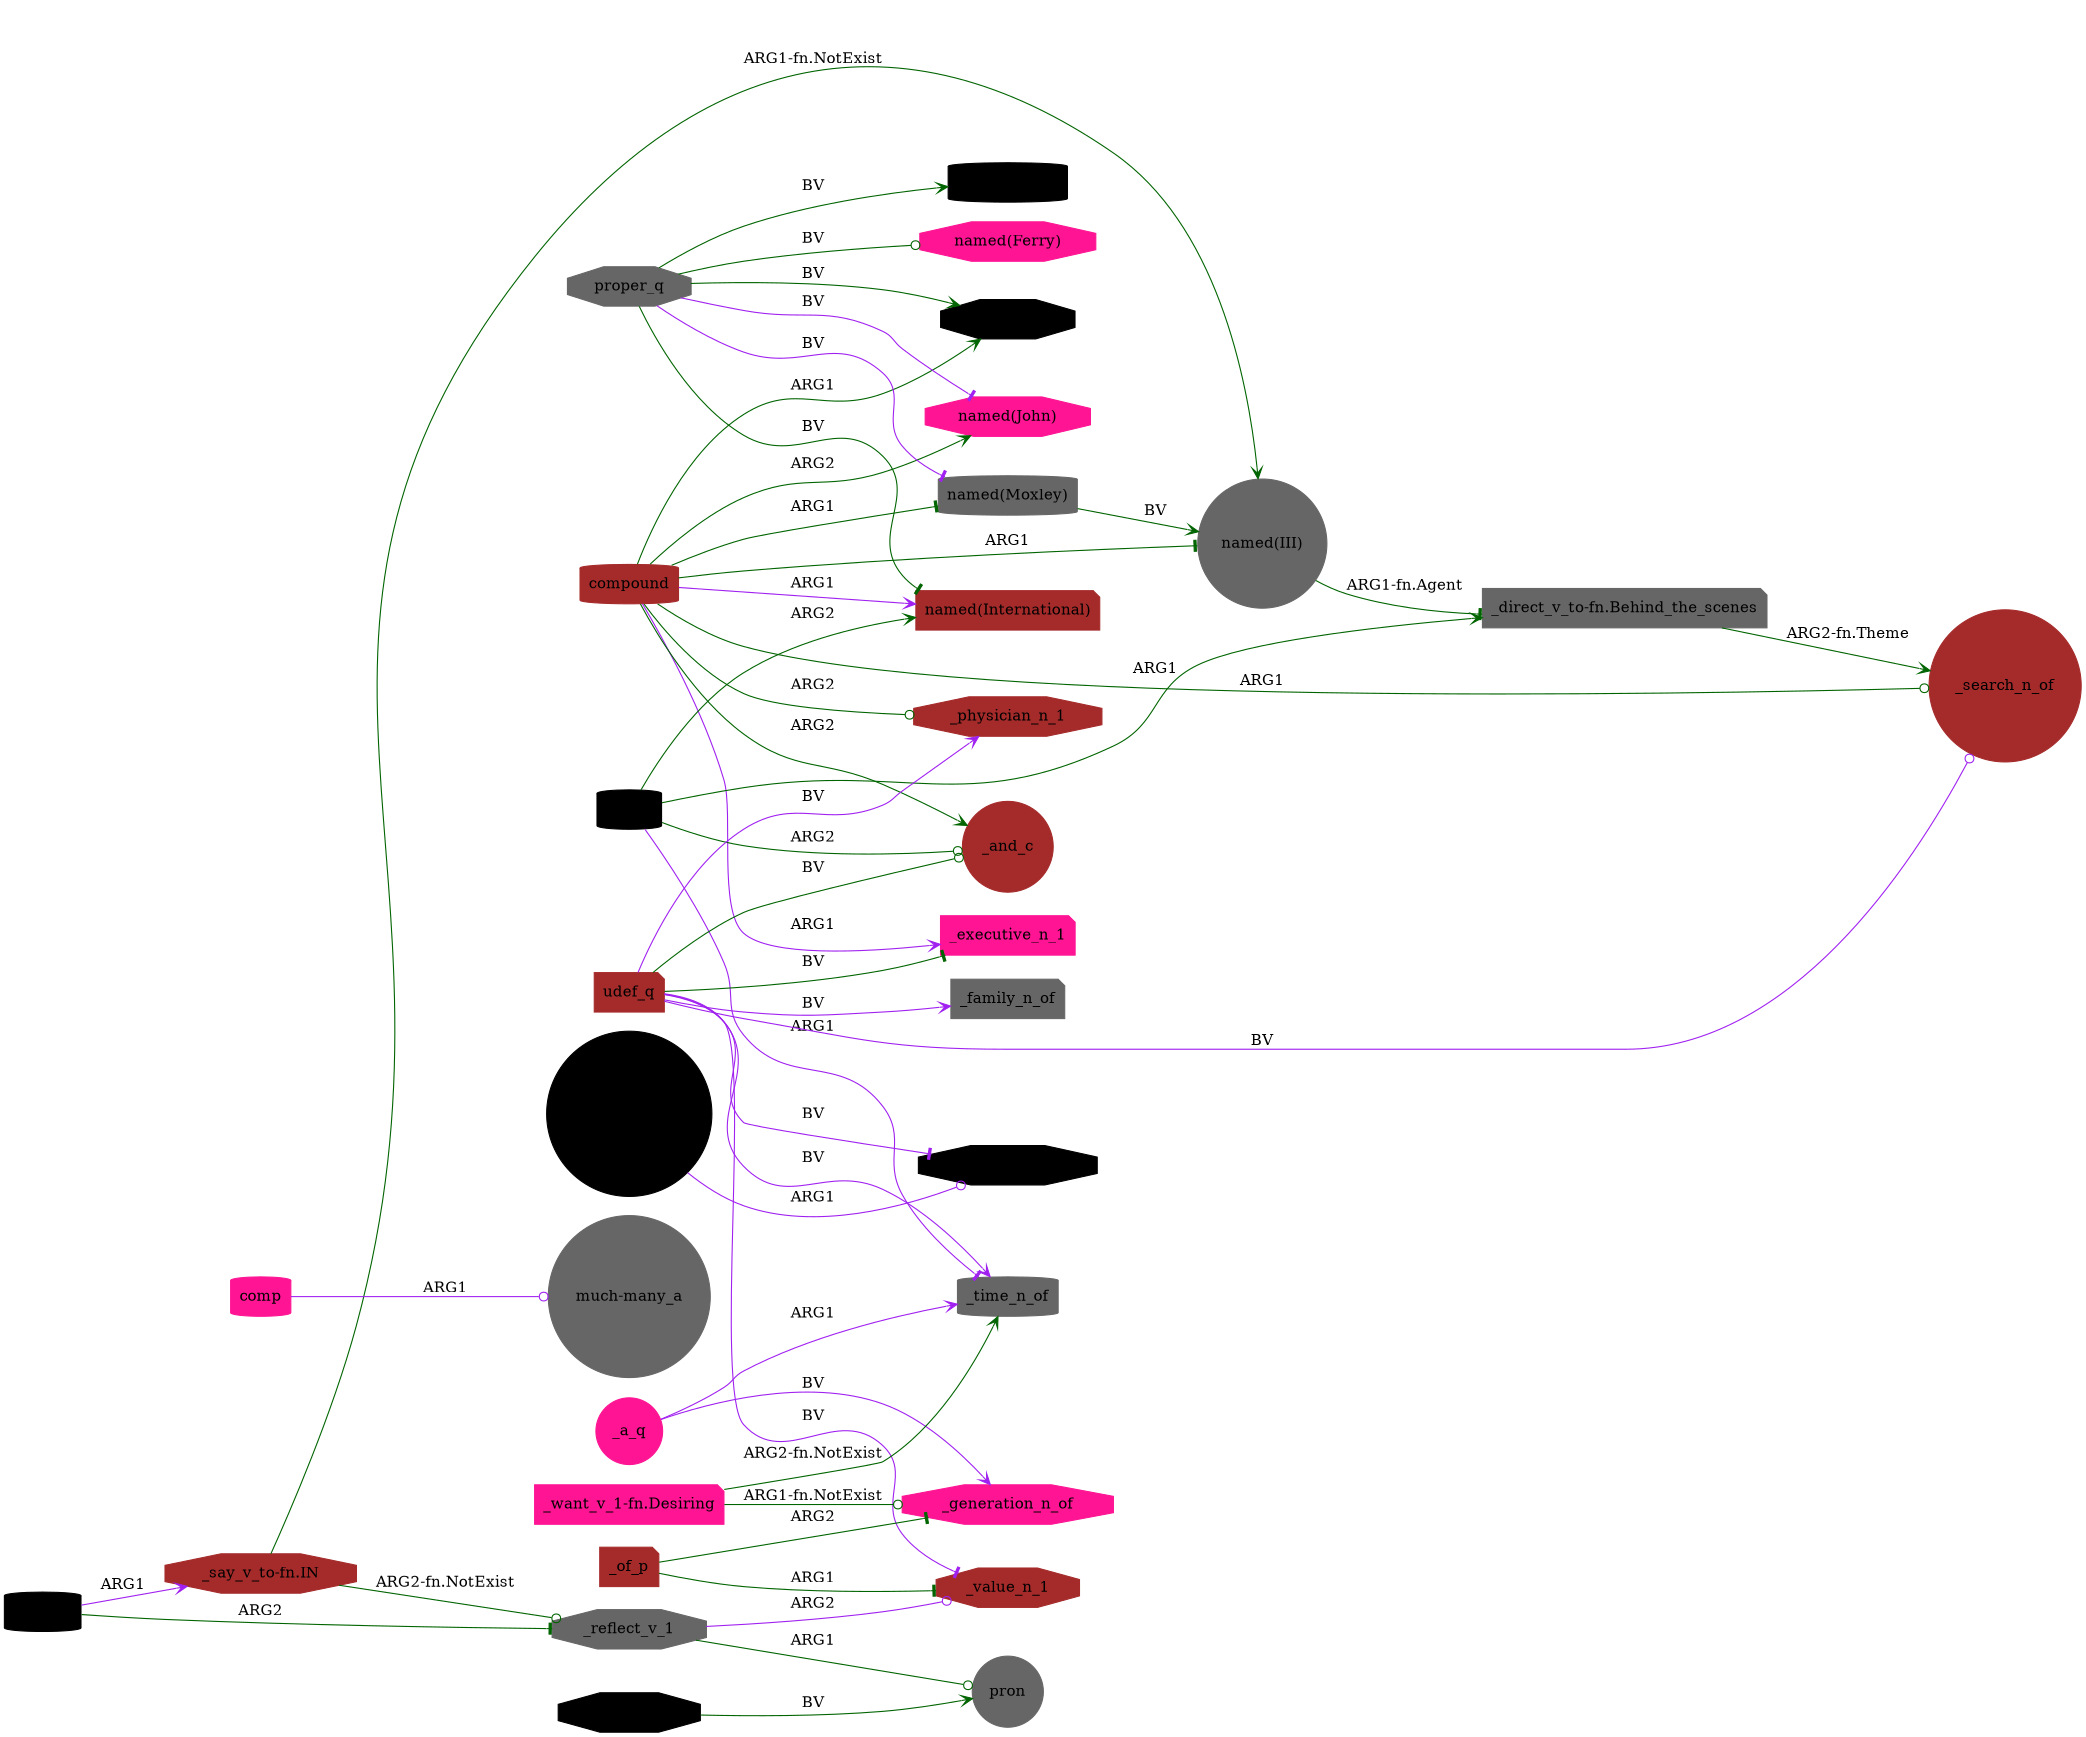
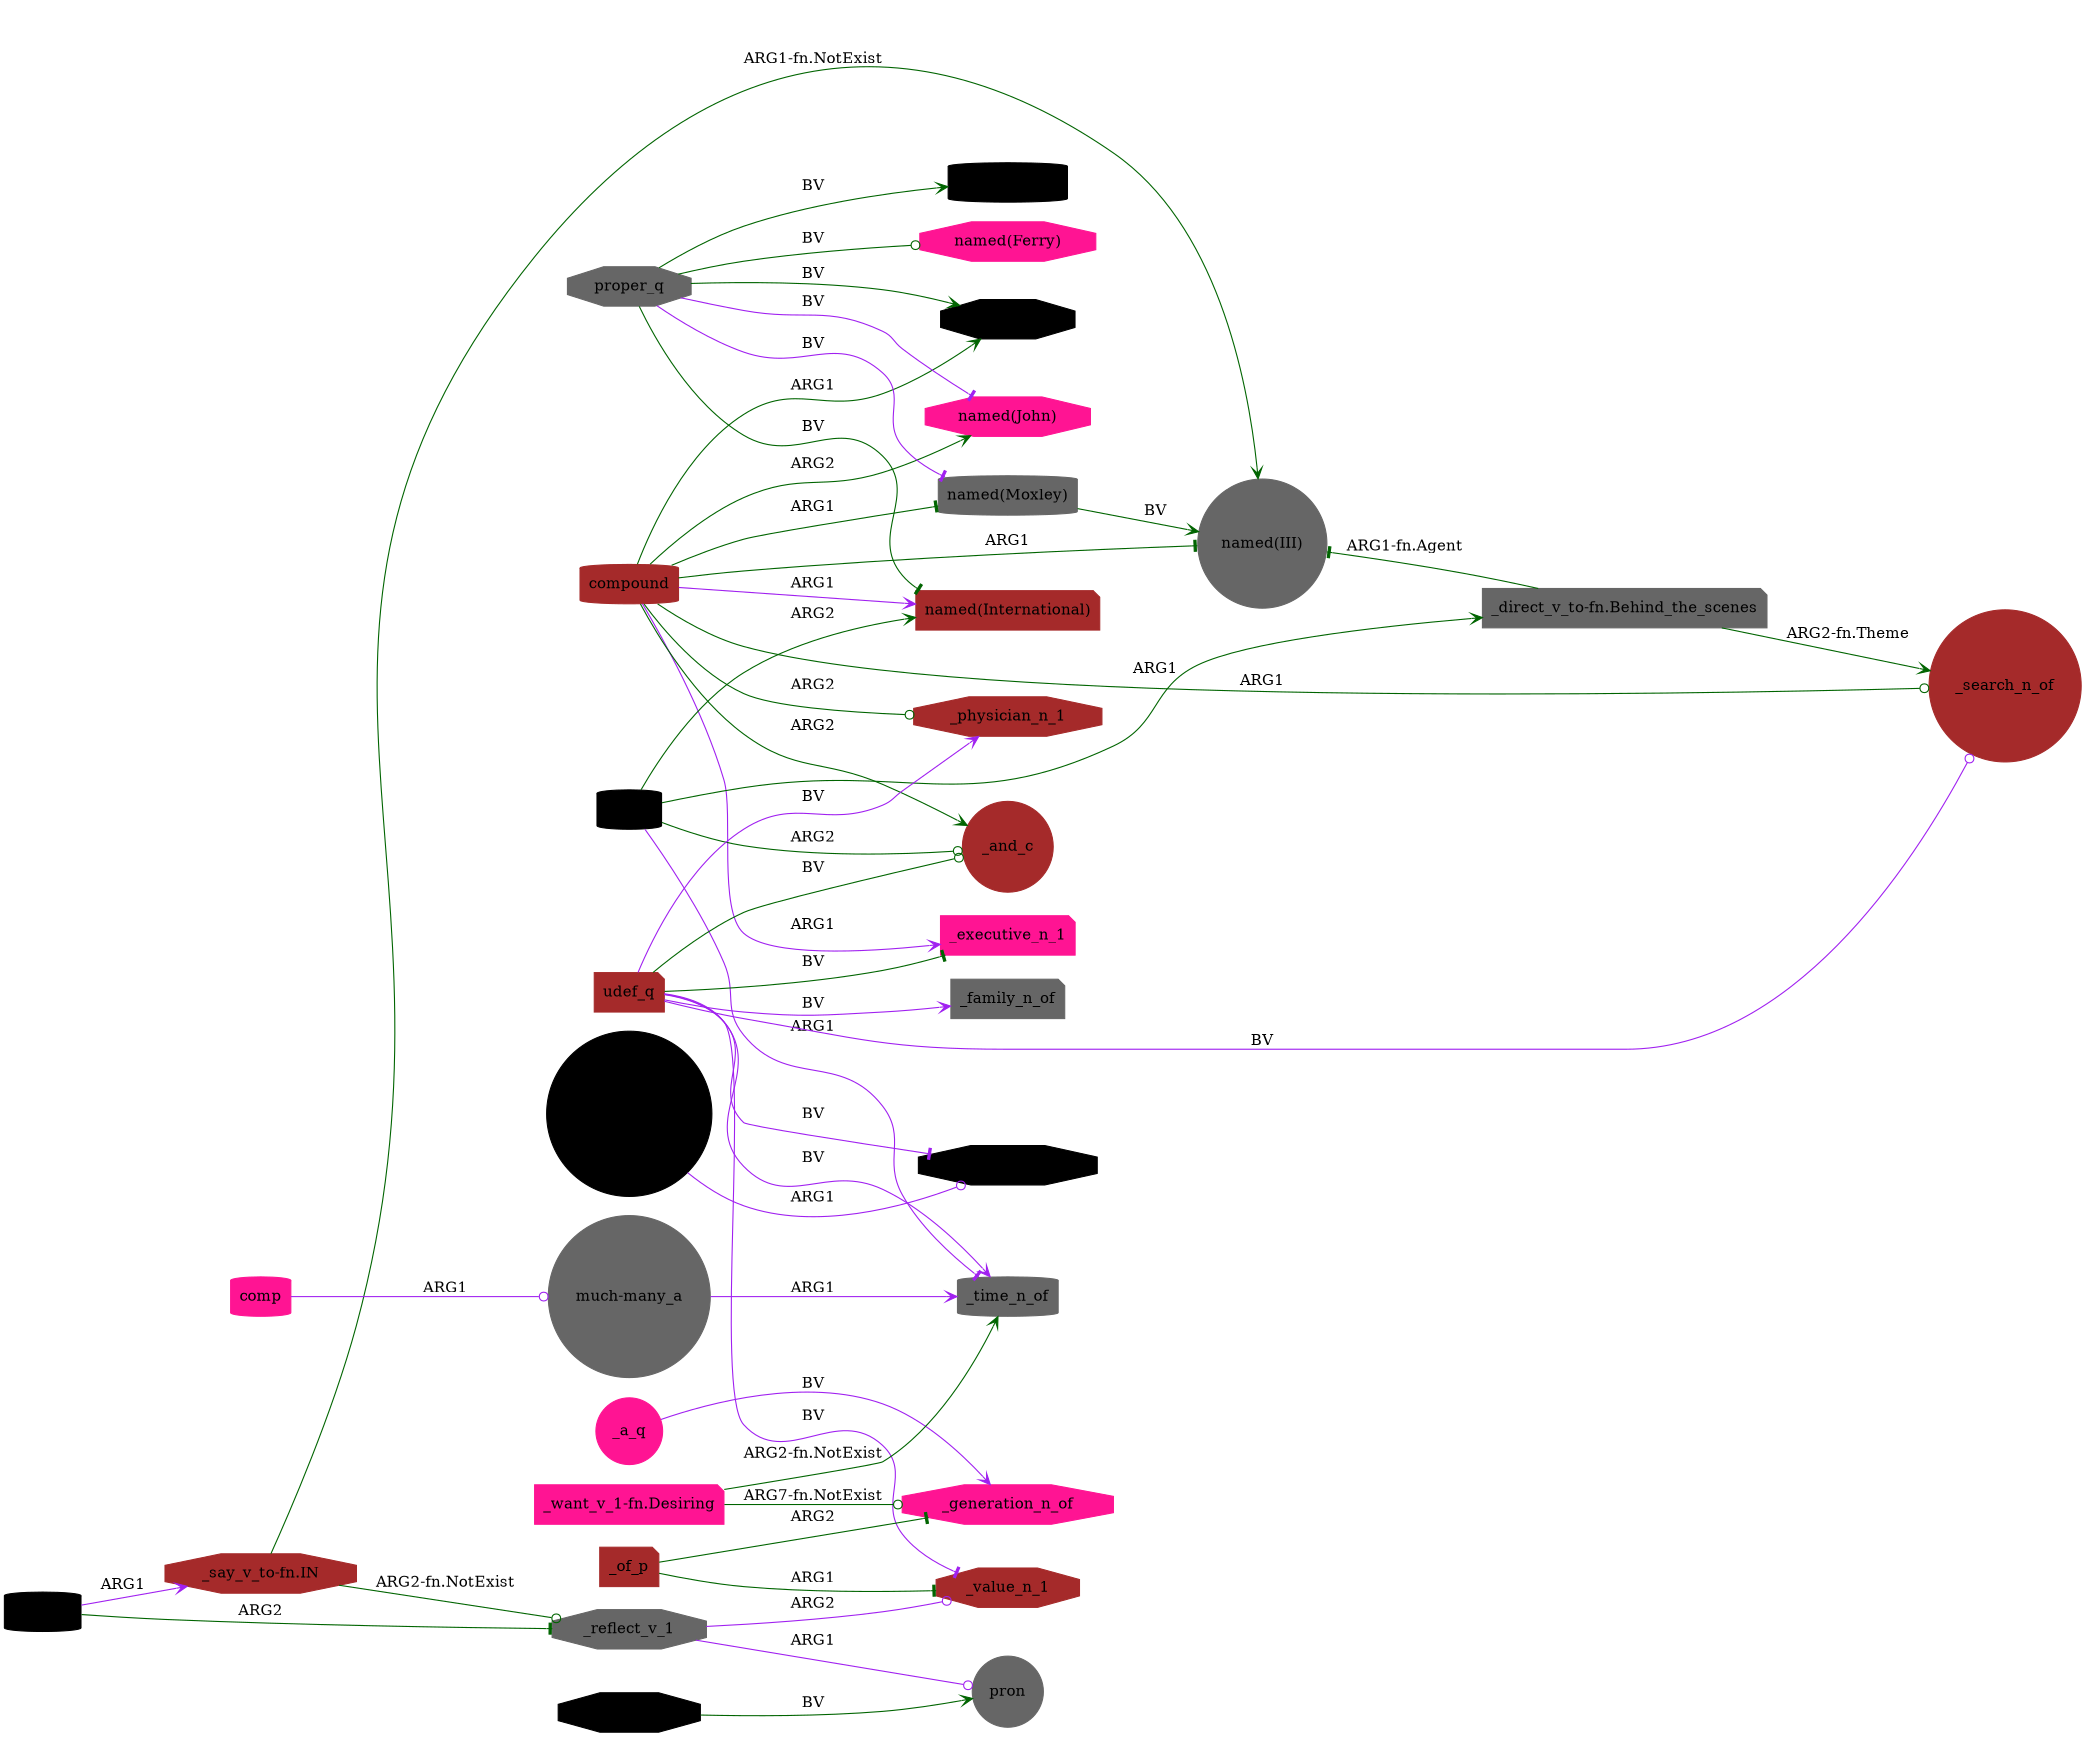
edge "named(III)" -> "_direct_v_to-fn.Behind_the_scenes": reversed
edge "_a_q" -> "_time_n_of": now "much-many_a" -> "_time_n_of"
edge "_want_v_1-fn.Desiring" -> "_generation_n_of": label "ARG1-fn.NotExist" -> "ARG7-fn.NotExist"
edge "_reflect_v_1" -> "pron": color darkgreen -> purple
